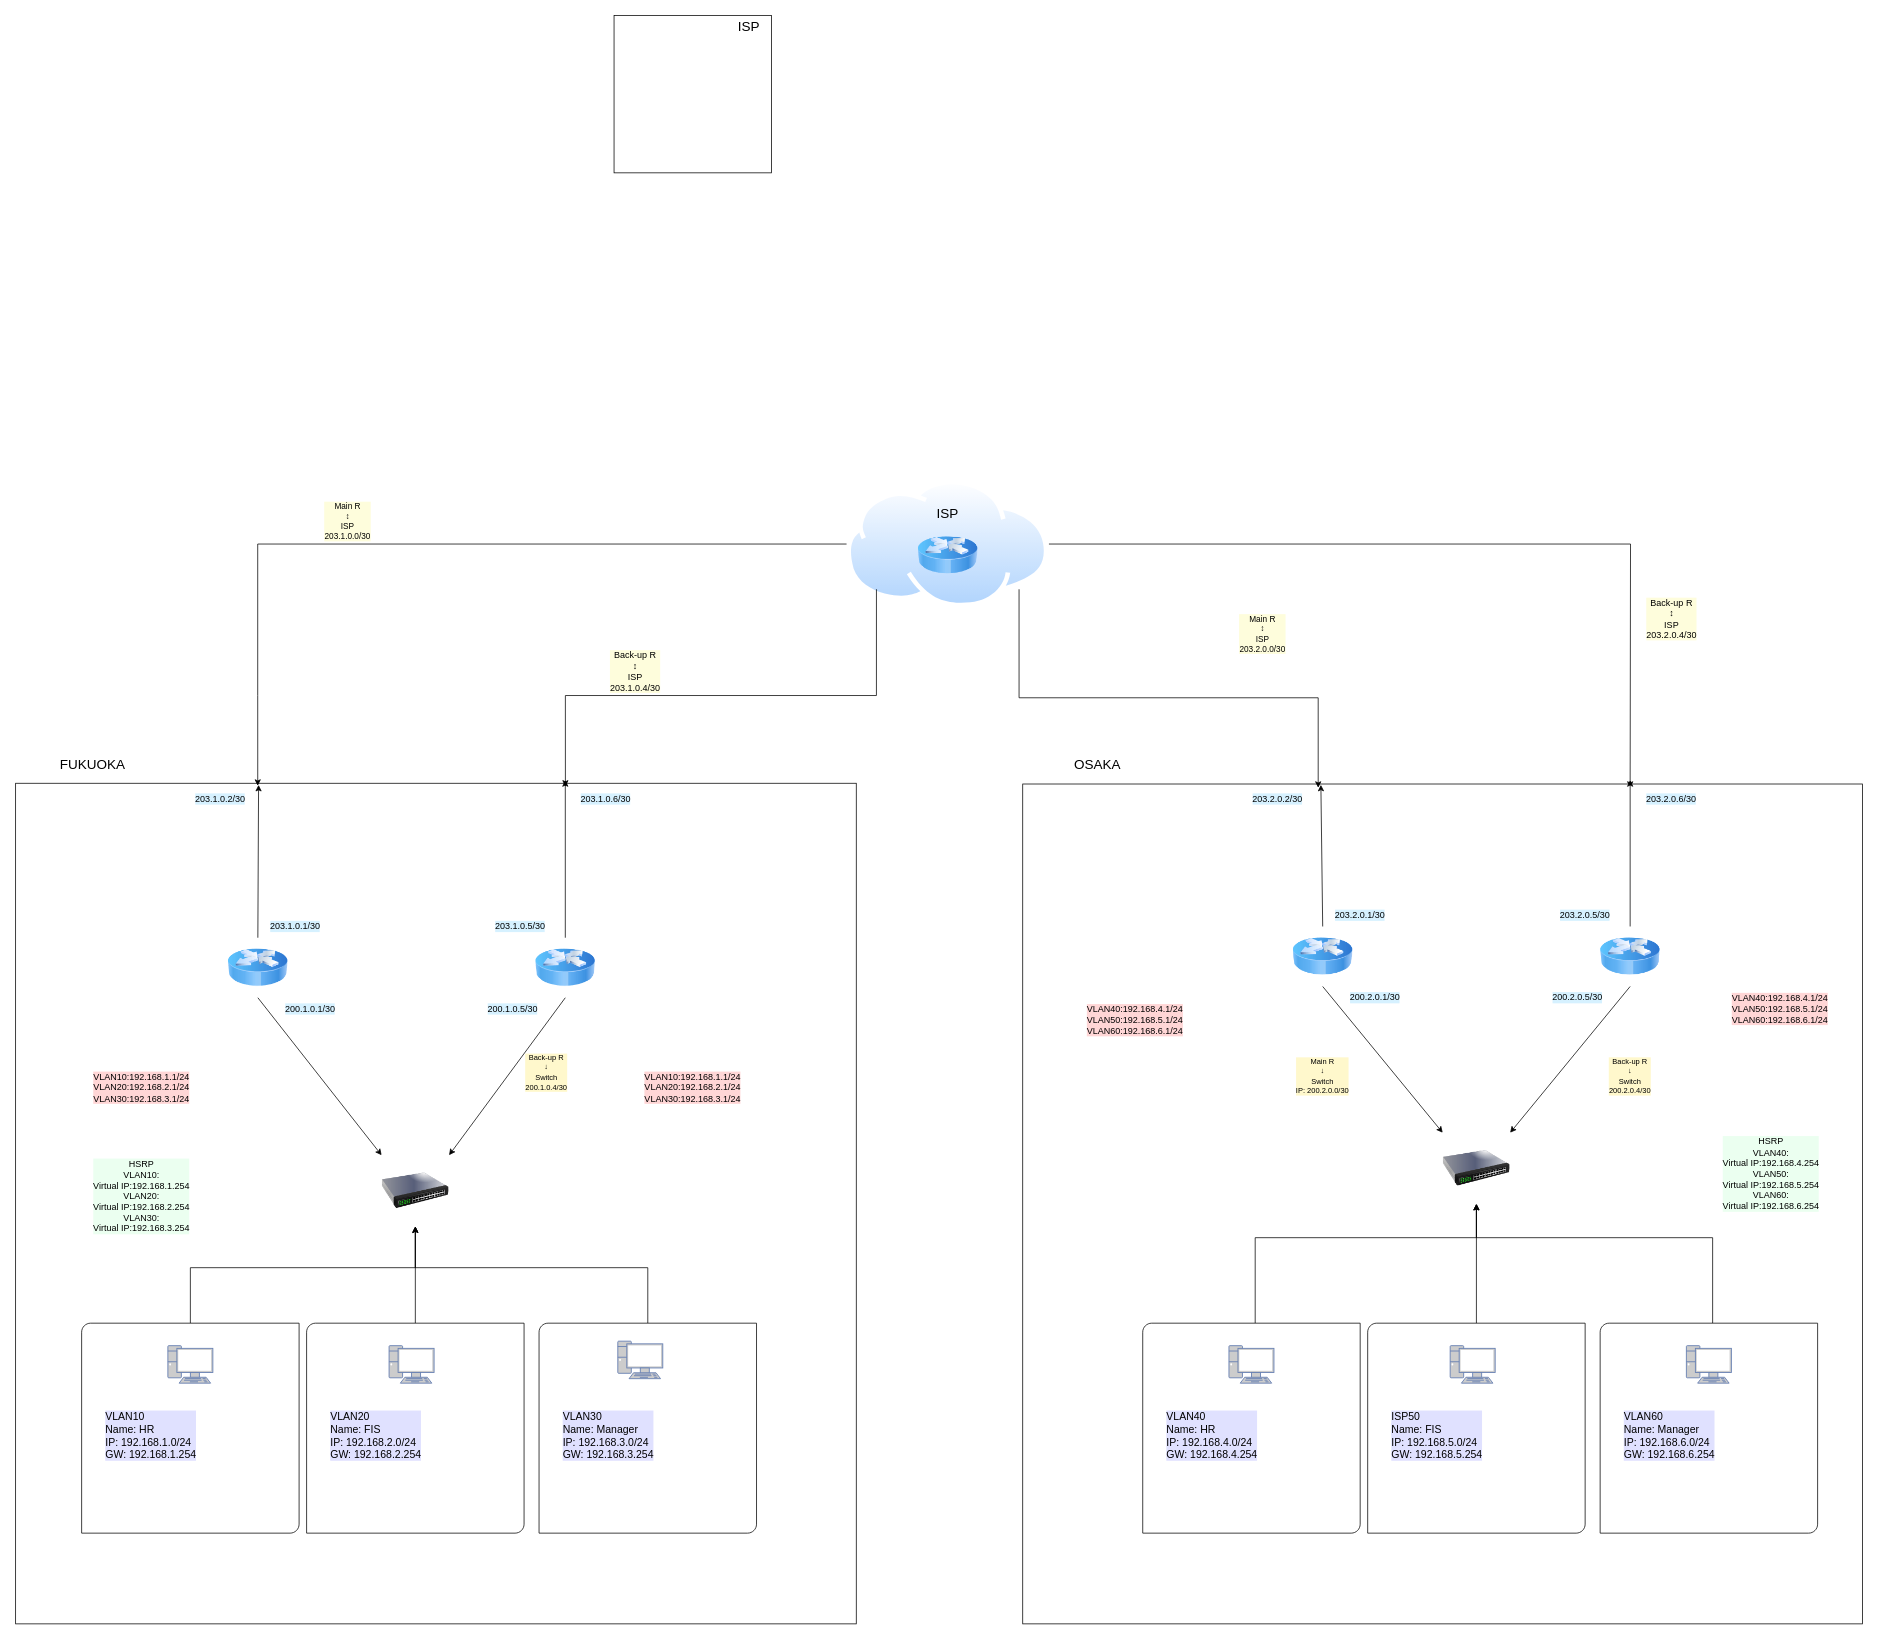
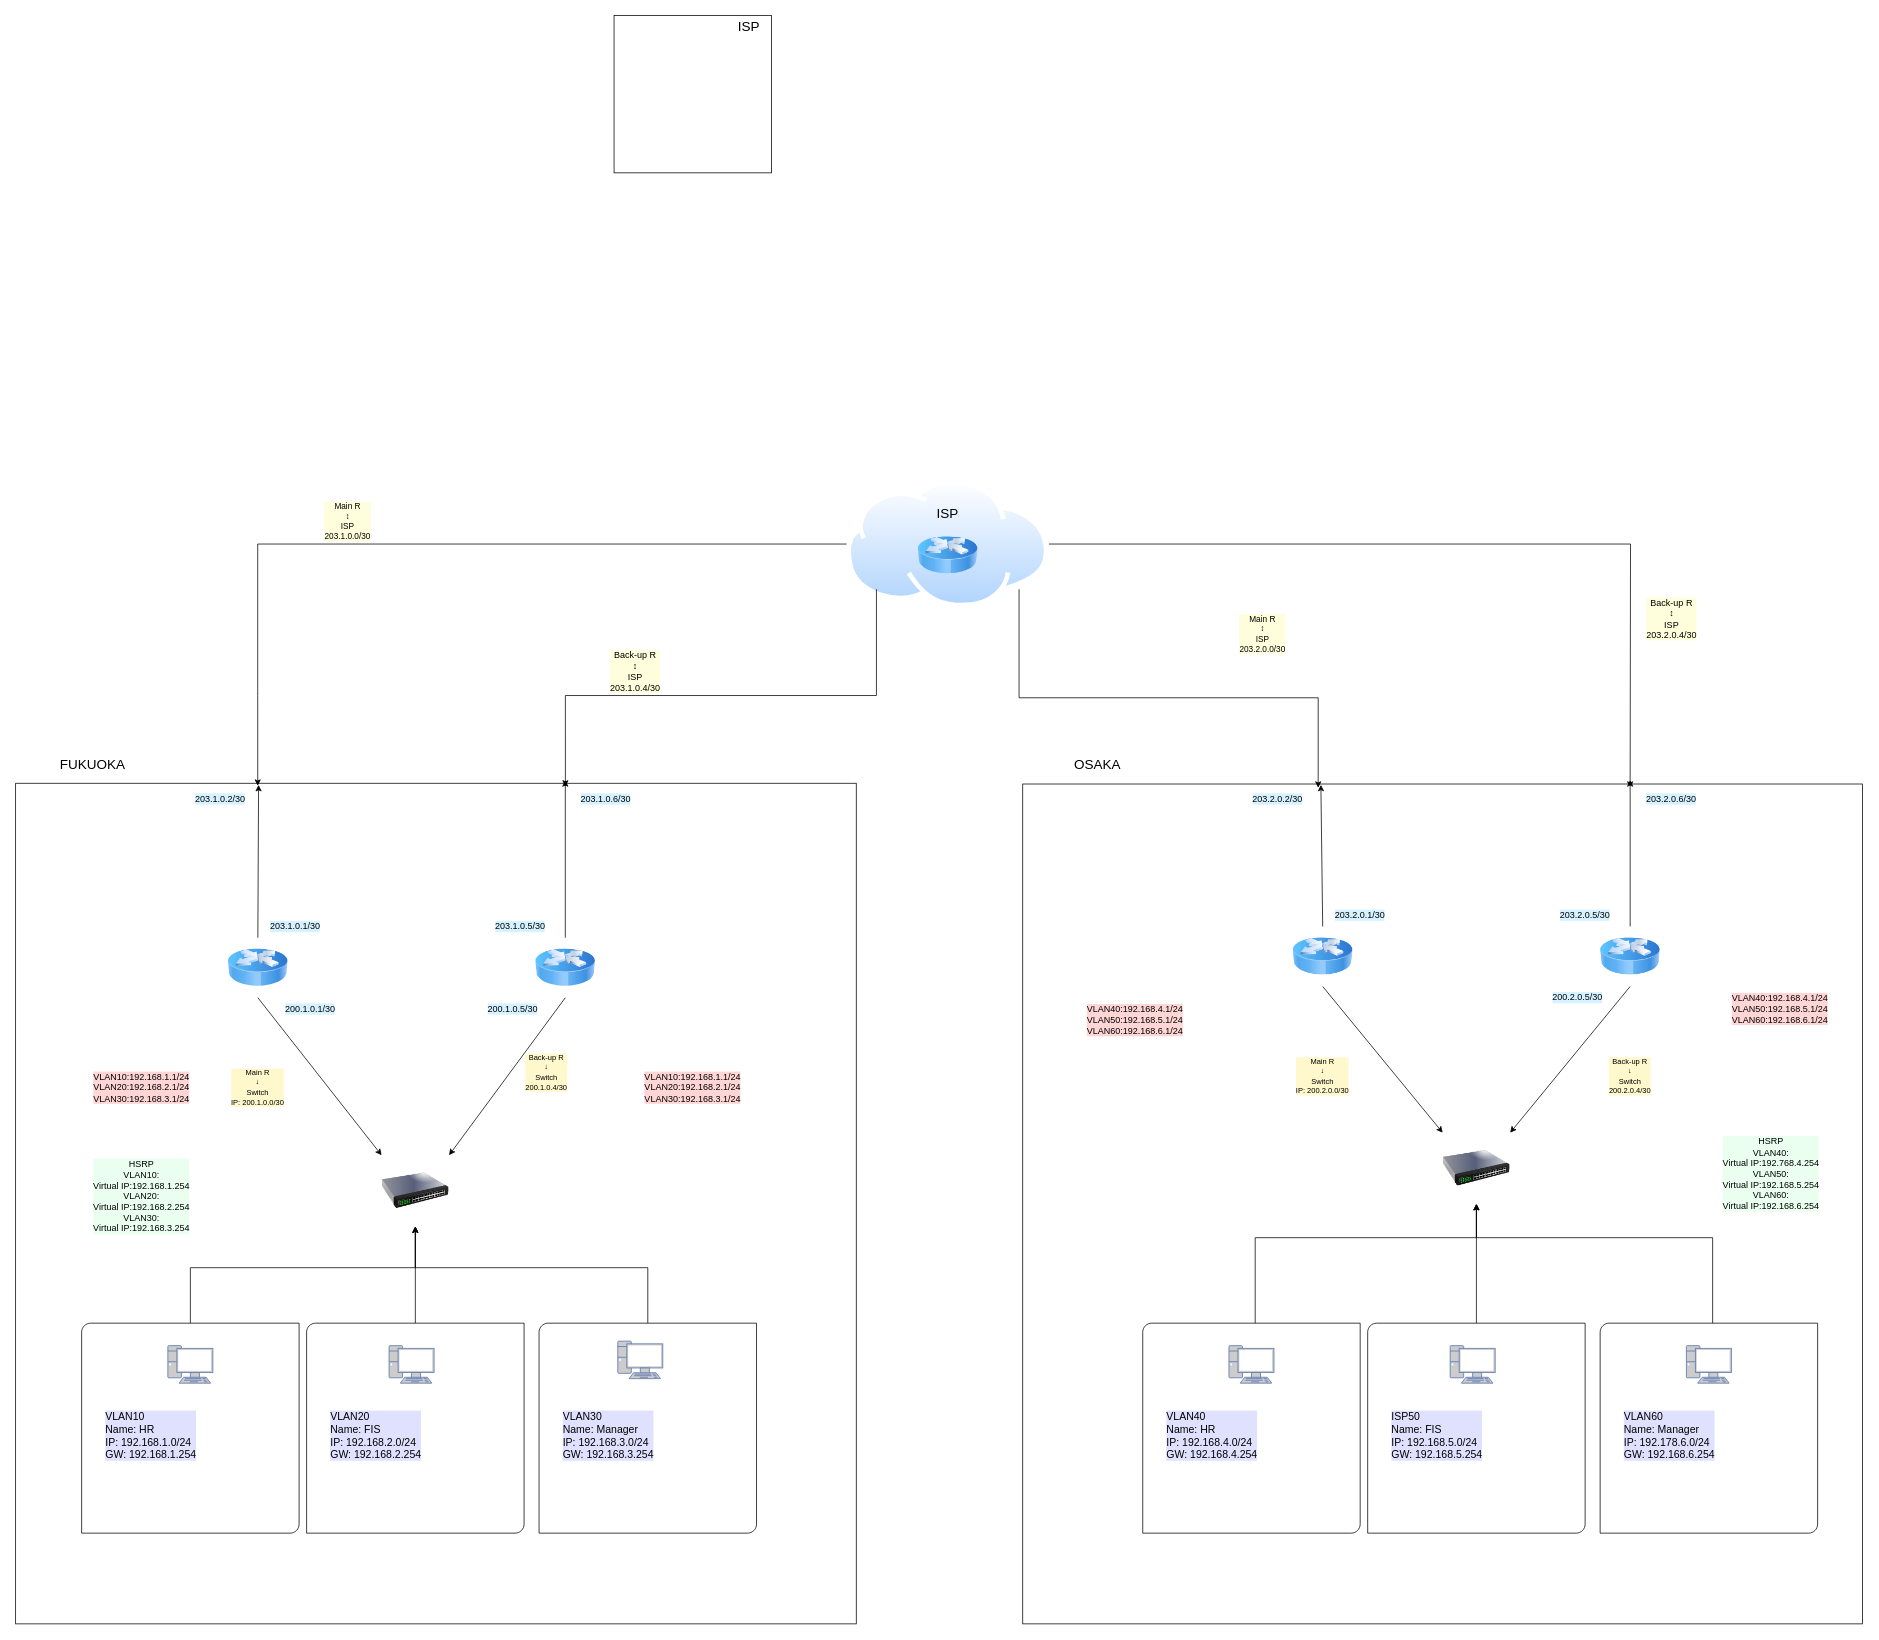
node "200.2.0.1/30": removed
node "Main R ↓ Switch IP: 200.1.0.0/30": added
node "HSRP VLAN40: Virtual IP:192.168.4.254 VLAN50: Virtual IP:192.168.5.254 VLAN60: Virtual IP:192.168.6.254": label "HSRP VLAN40: Virtual IP:192.168.4.254 VLAN50: Virtual IP:192.168.5.254 VLAN60: Virtual IP:192.168.6.254" -> "HSRP VLAN40: Virtual IP:192.768.4.254 VLAN50: Virtual IP:192.168.5.254 VLAN60: Virtual IP:192.168.6.254"
node "VLAN60 Name: Manager IP: 192.168.6.0/24 GW: 192.168.6.254": label "VLAN60 Name: Manager IP: 192.168.6.0/24 GW: 192.168.6.254" -> "VLAN60 Name: Manager IP: 192.178.6.0/24 GW: 192.168.6.254"
